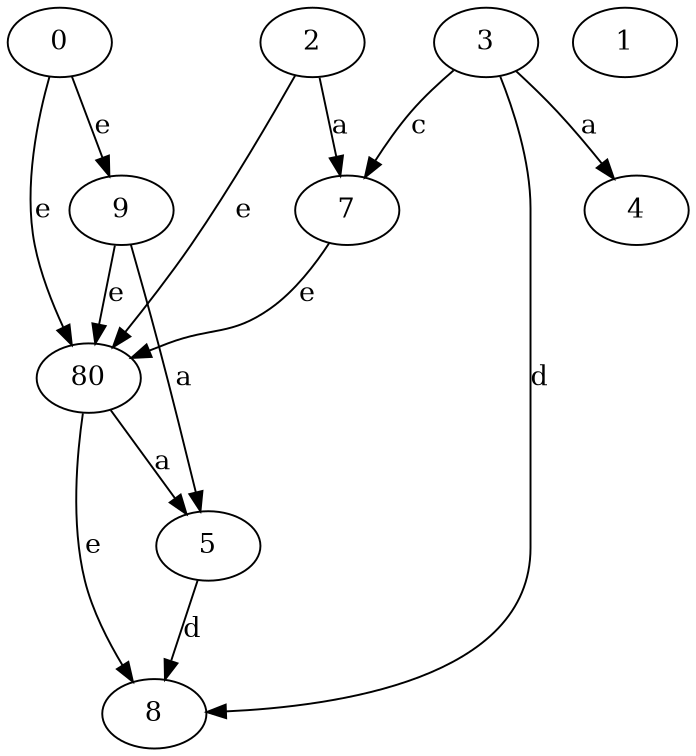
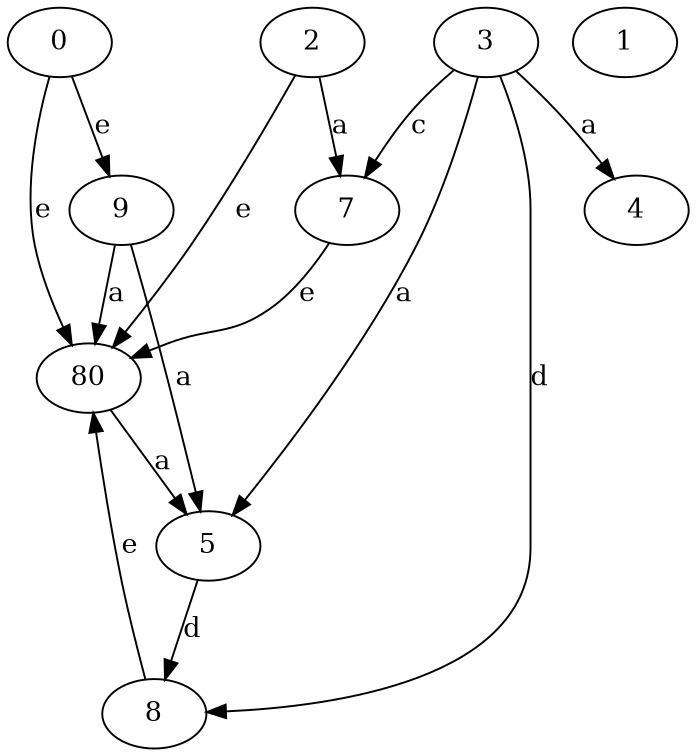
edge "9" -> "80": label "e" -> "a"
edge "3" -> "5": added, label "a"
edge "80" -> "8": reversed
